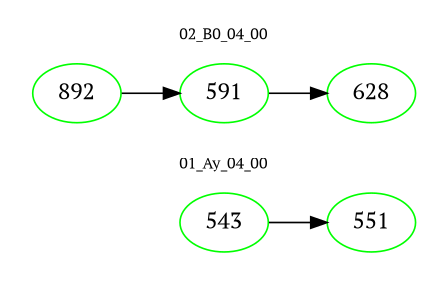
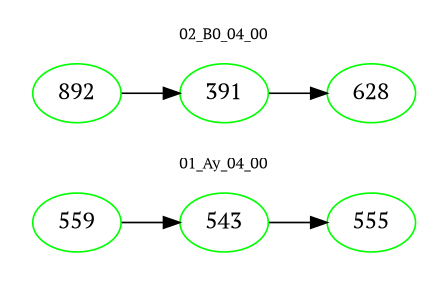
node "591": label "591" -> "391"
node "559": added
node "551": label "551" -> "555"
